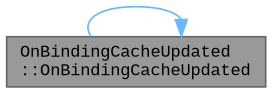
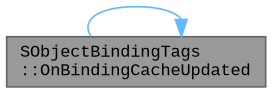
node "OnBindingCacheUpdated ::OnBindingCacheUpdated": label "OnBindingCacheUpdated ::OnBindingCacheUpdated" -> "SObjectBindingTags ::OnBindingCacheUpdated"
